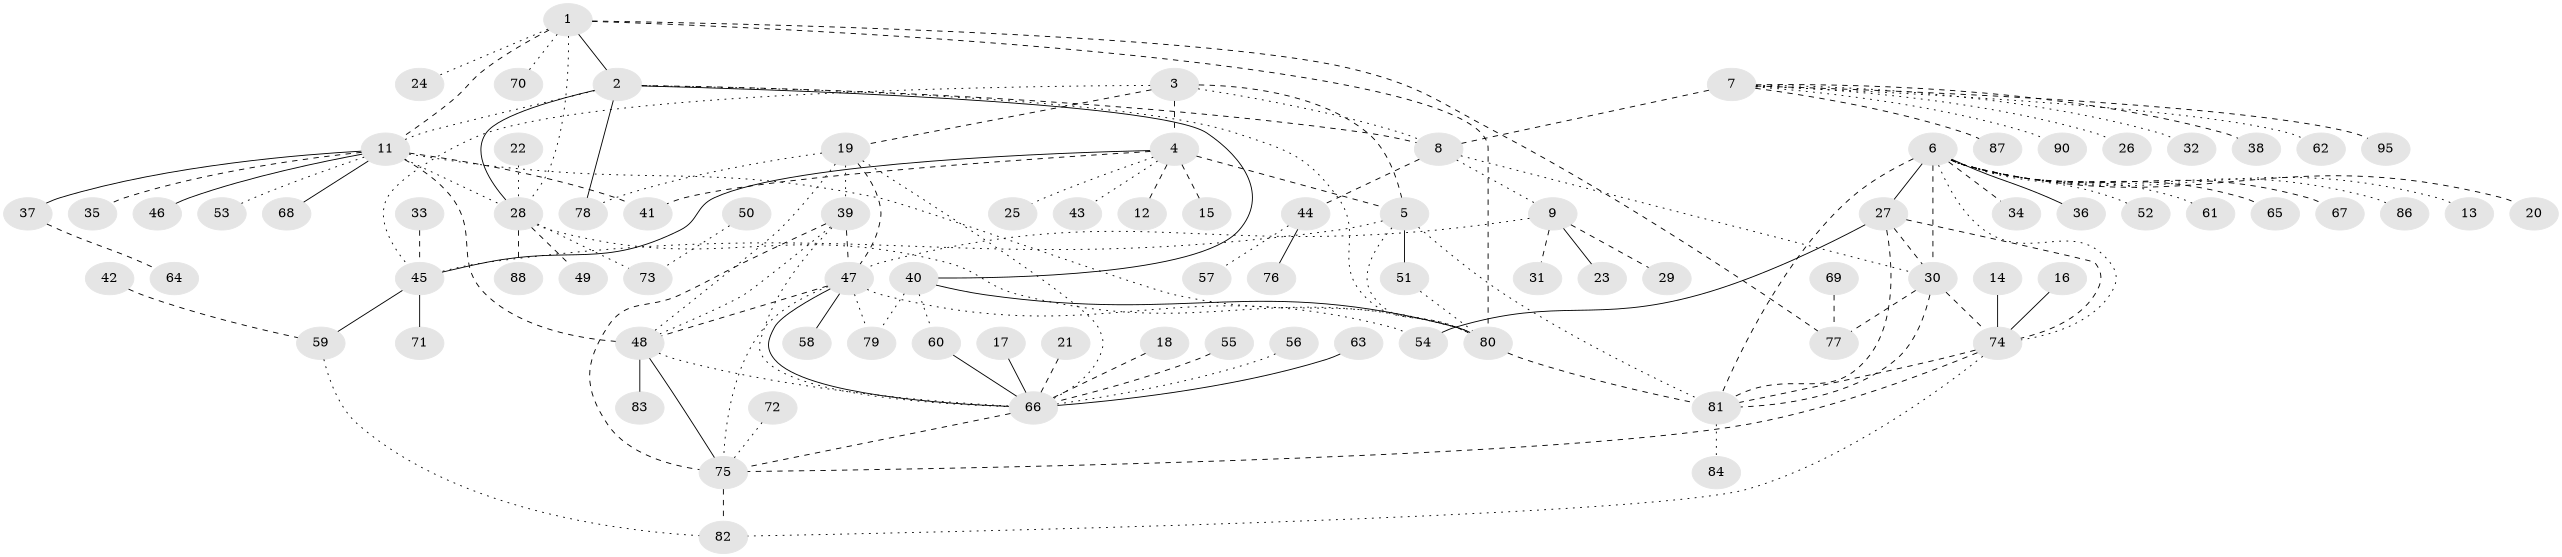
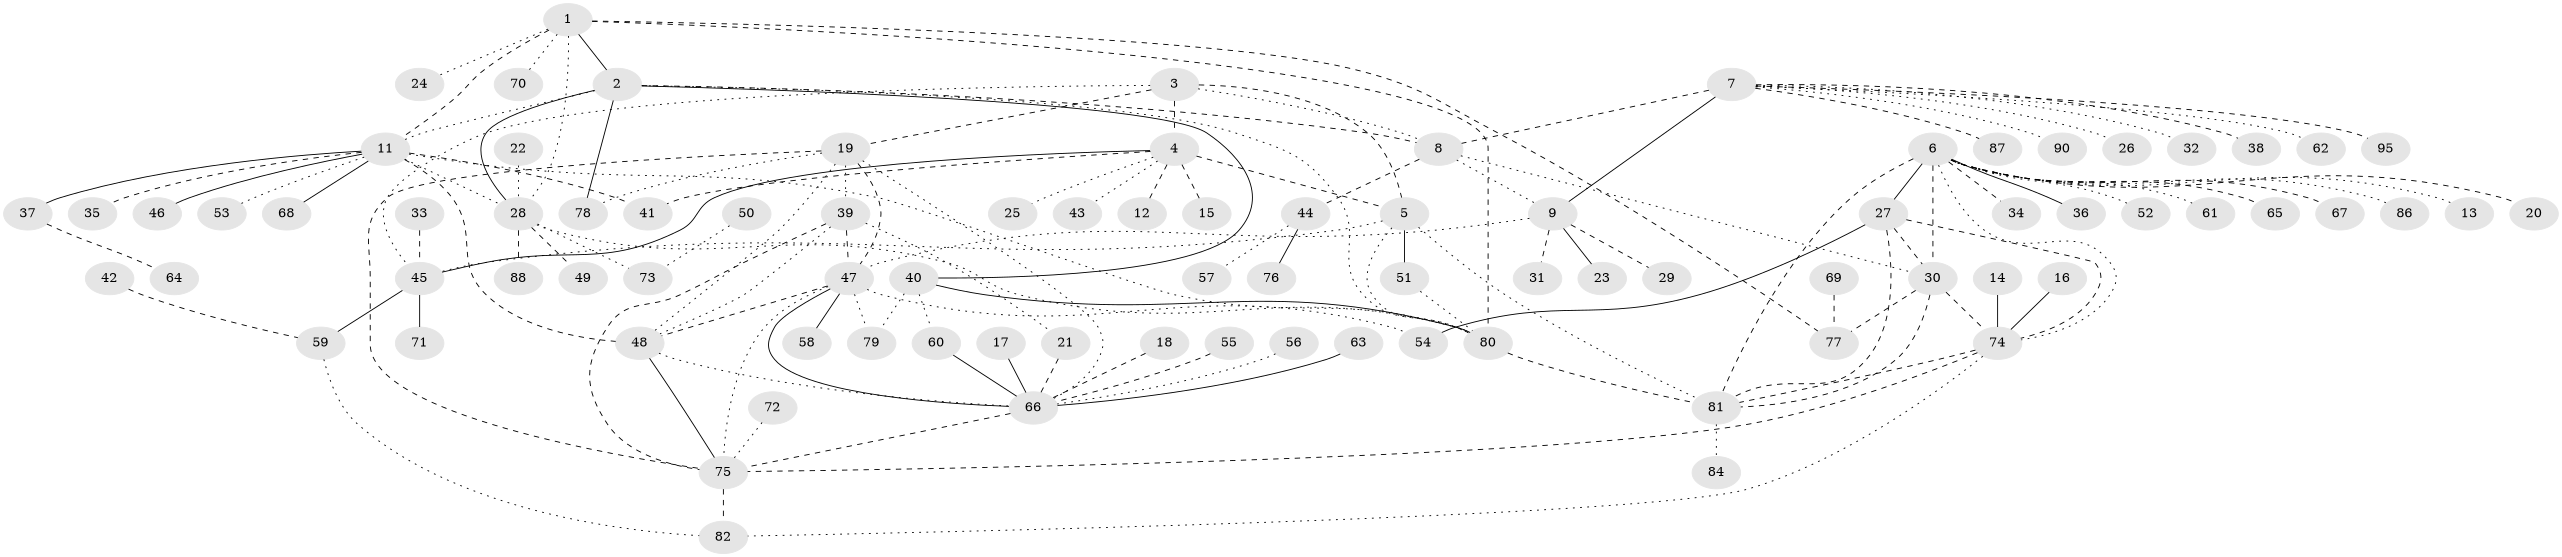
edge "7" -- "9": added
edge "19" -- "75": added
edge "39" -- "66": now "39" -- "21"
node "83": removed
